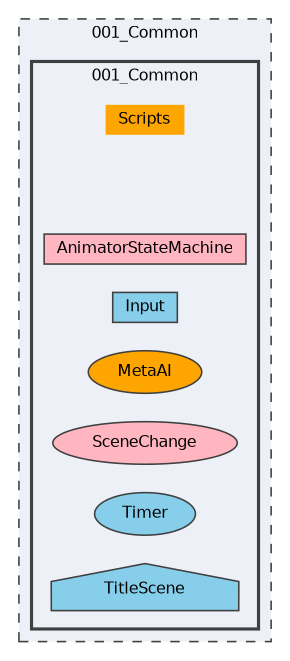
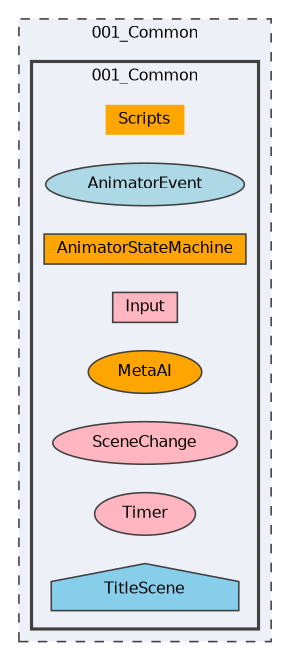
node "AnimatorEvent": added
node "AnimatorStateMachine": fillcolor lightpink -> orange
node "Input": fillcolor skyblue -> lightpink
node "Timer": fillcolor skyblue -> lightpink
